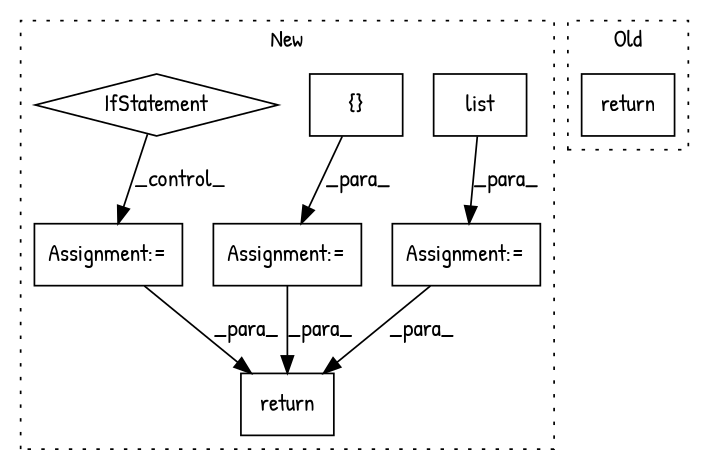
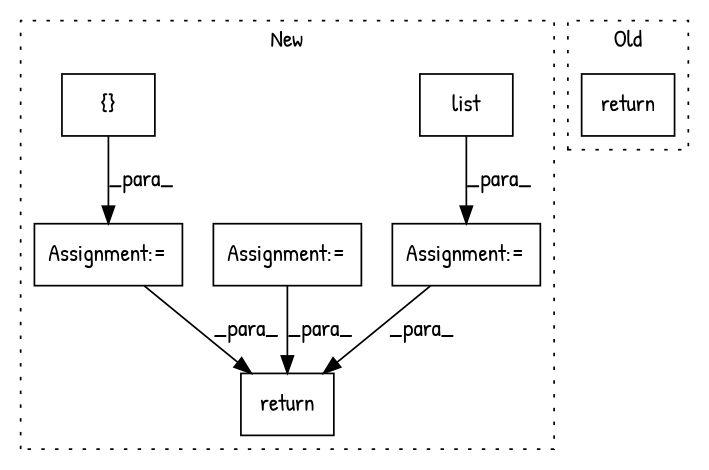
node "IfStatement": removed
